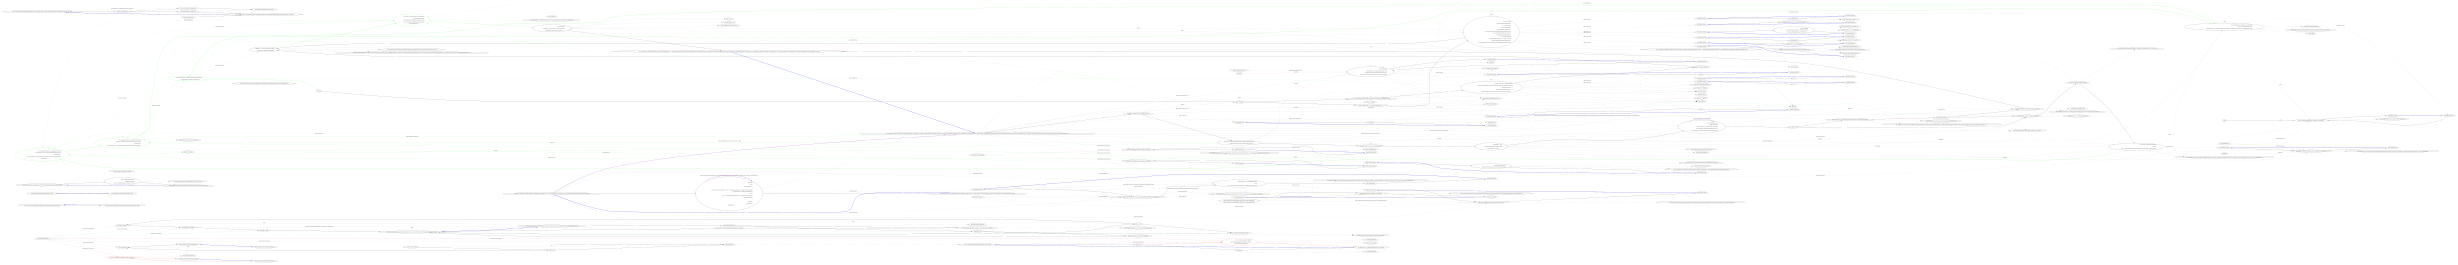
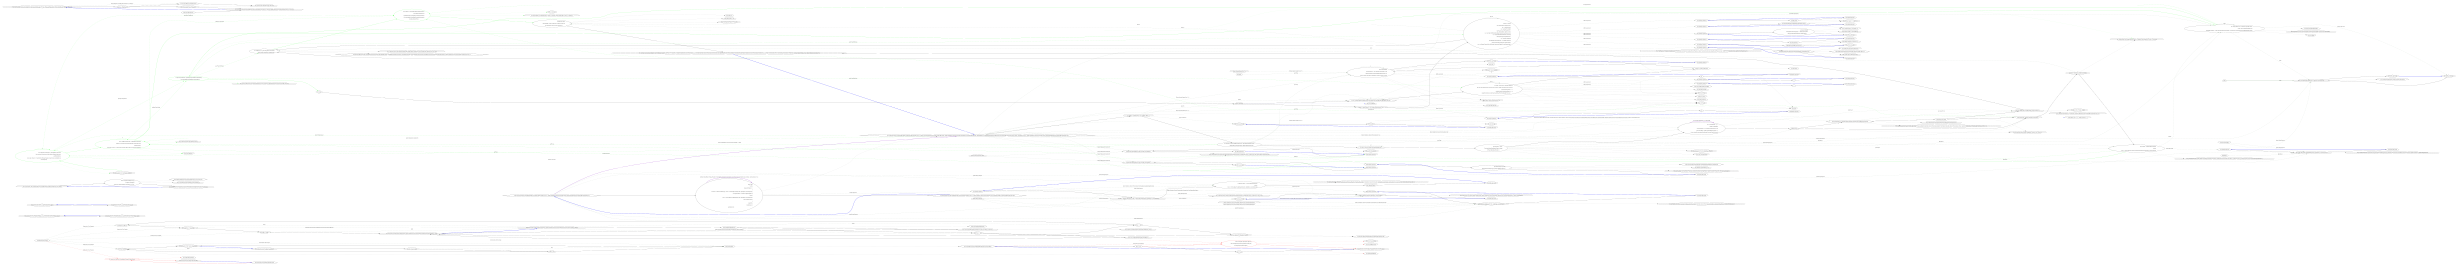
node "Entry CommandLine.UnParserSettings.UnParserSettings()": added
